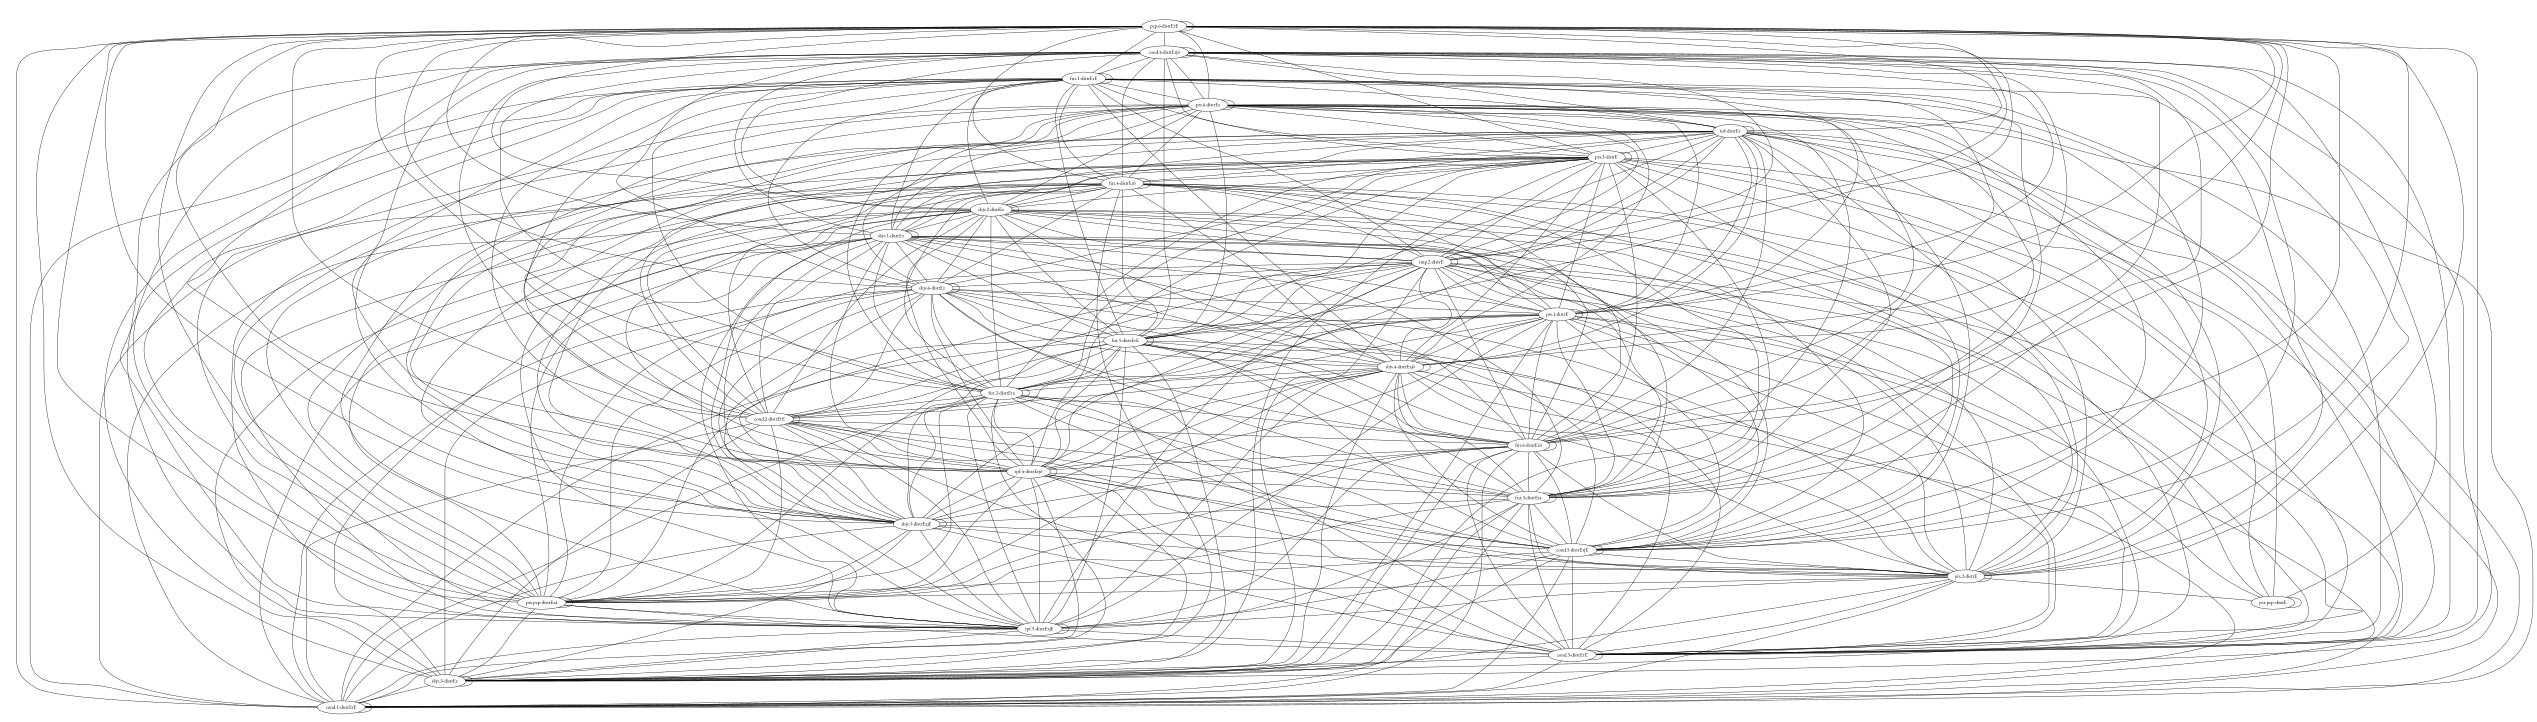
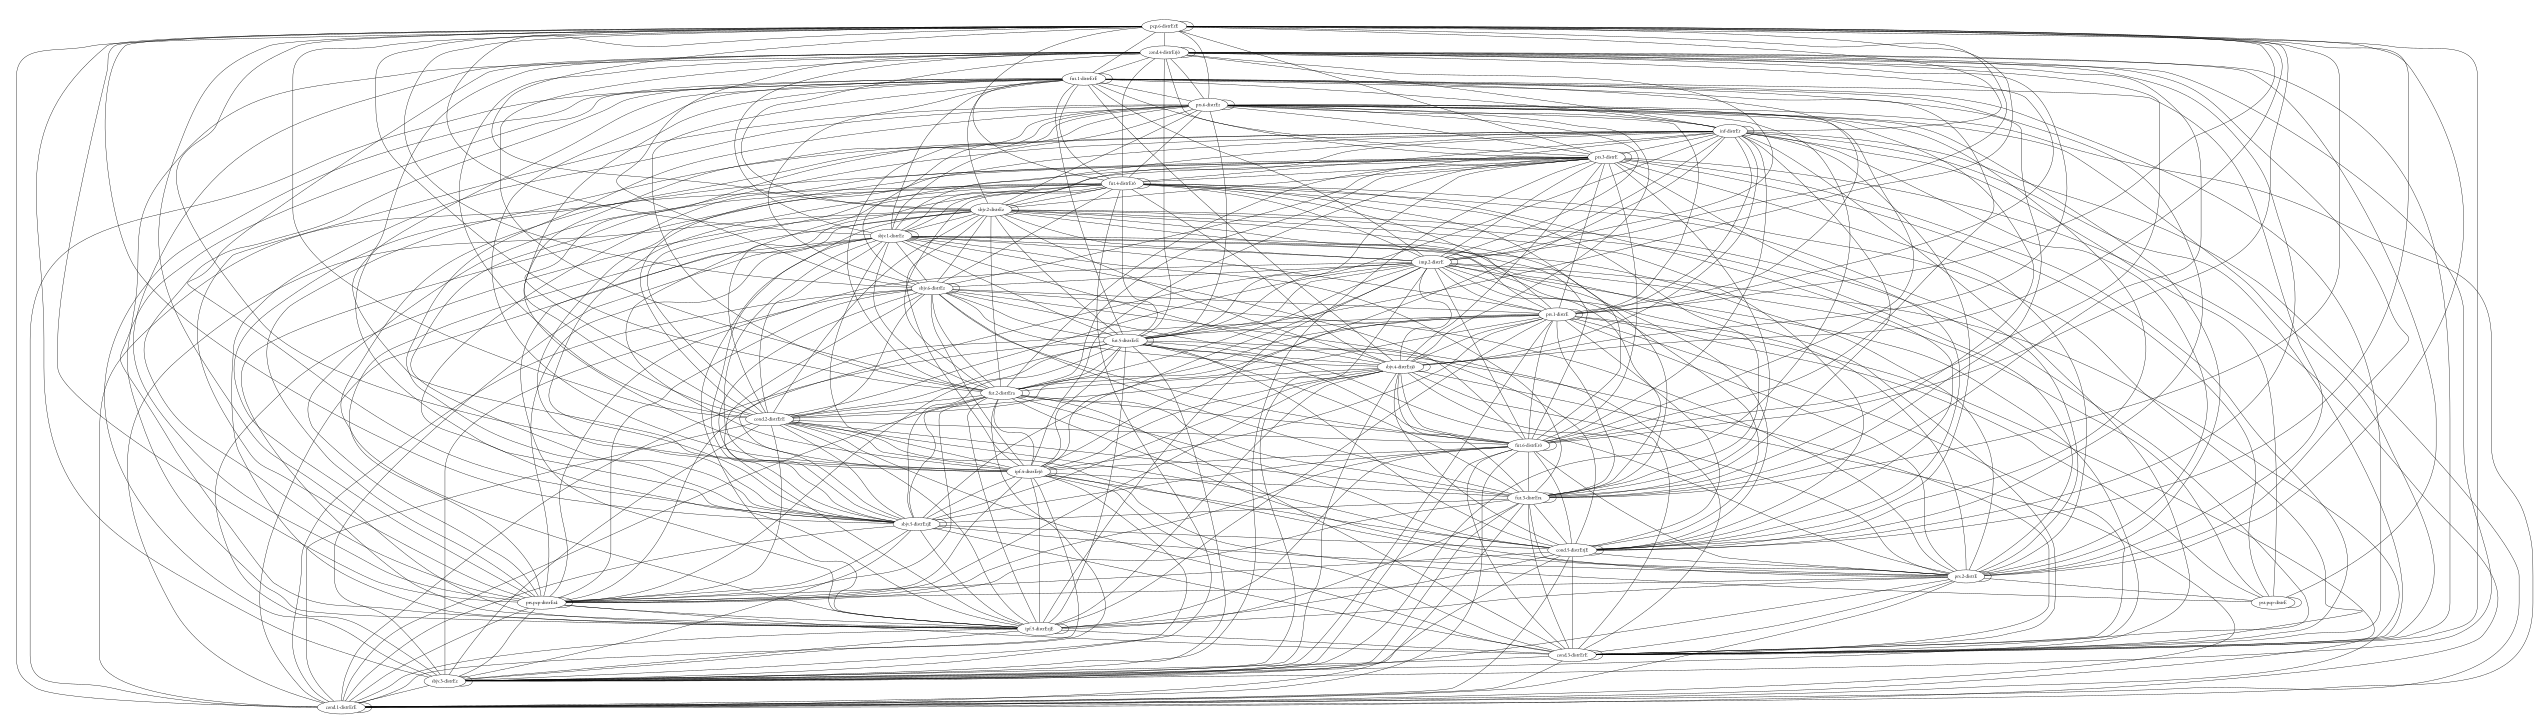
edge "ipf.4-distrErjô" -- "prs.2-distrE": now "ipf.4-distrErjô" -- "pst.pcp-distrE"
edge "prs.pcp-distrEzâ" -- "cond.1-distrErE": added
